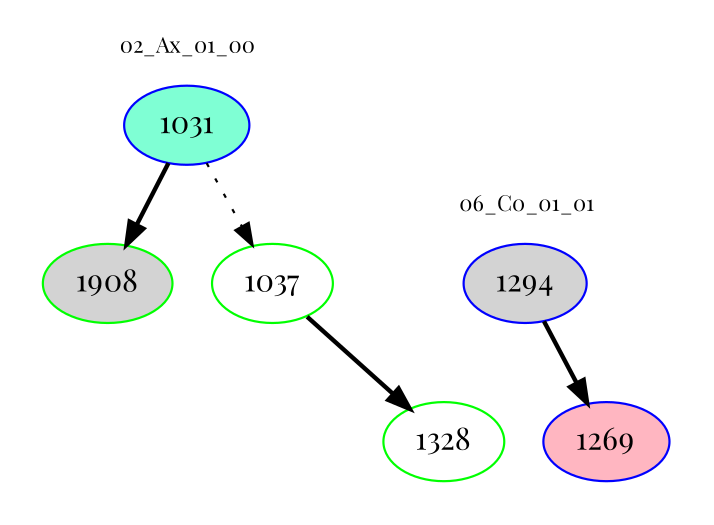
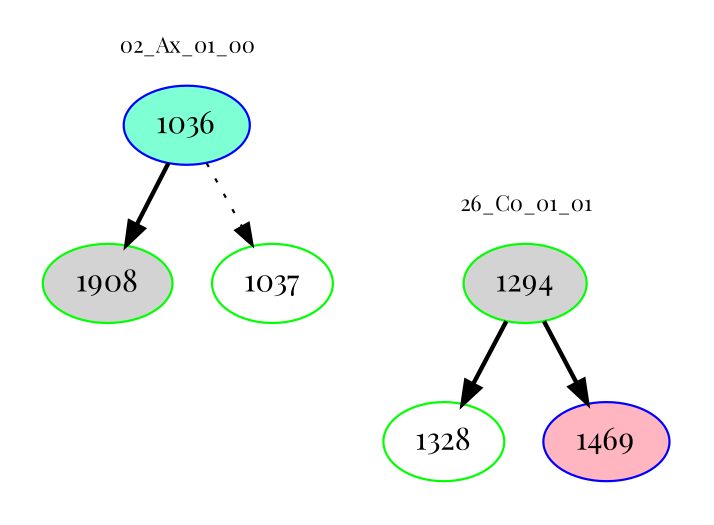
node "1031": label "1031" -> "1036"
cluster "06_C0_01_01": label "06_C0_01_01" -> "26_C0_01_01"
node "1294": color blue -> green
edge "1037" -> "1328": now "1294" -> "1328"
node "1269": label "1269" -> "1469"
